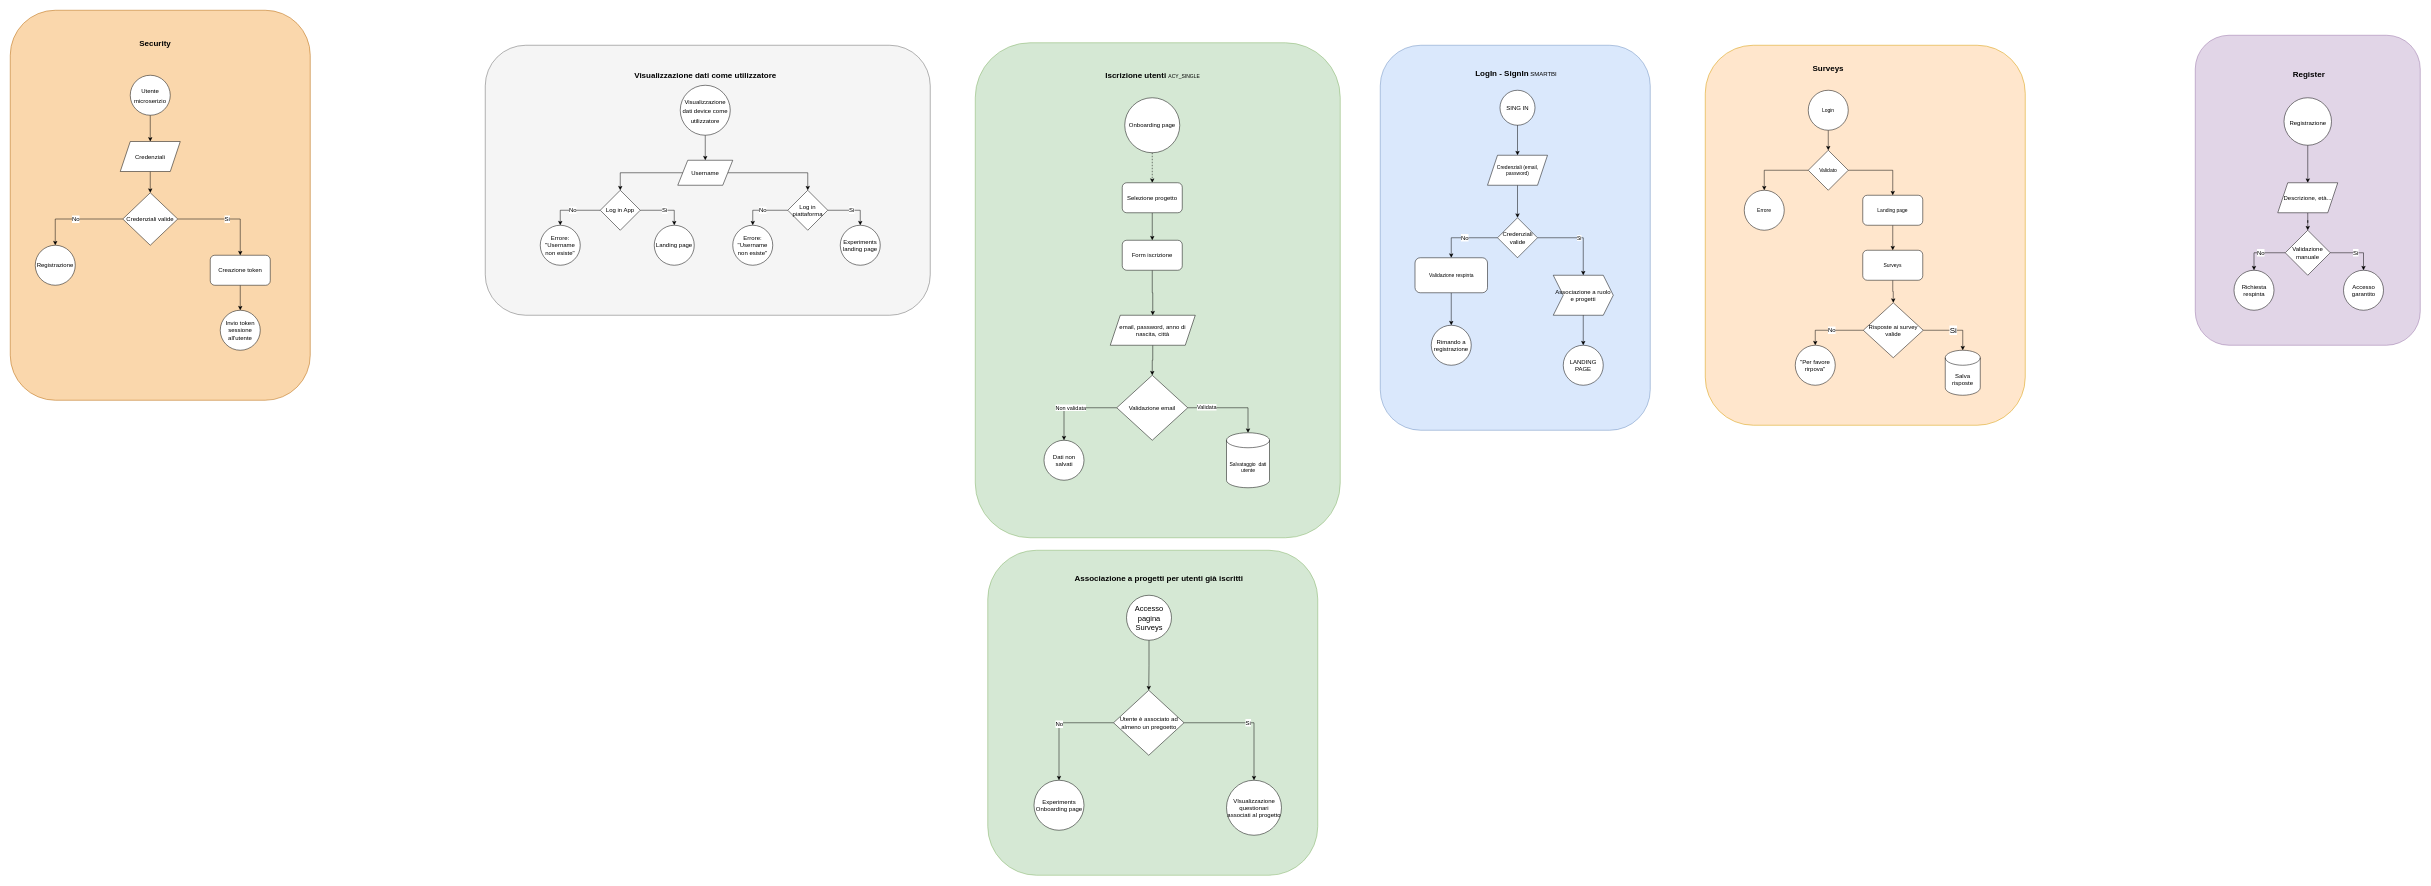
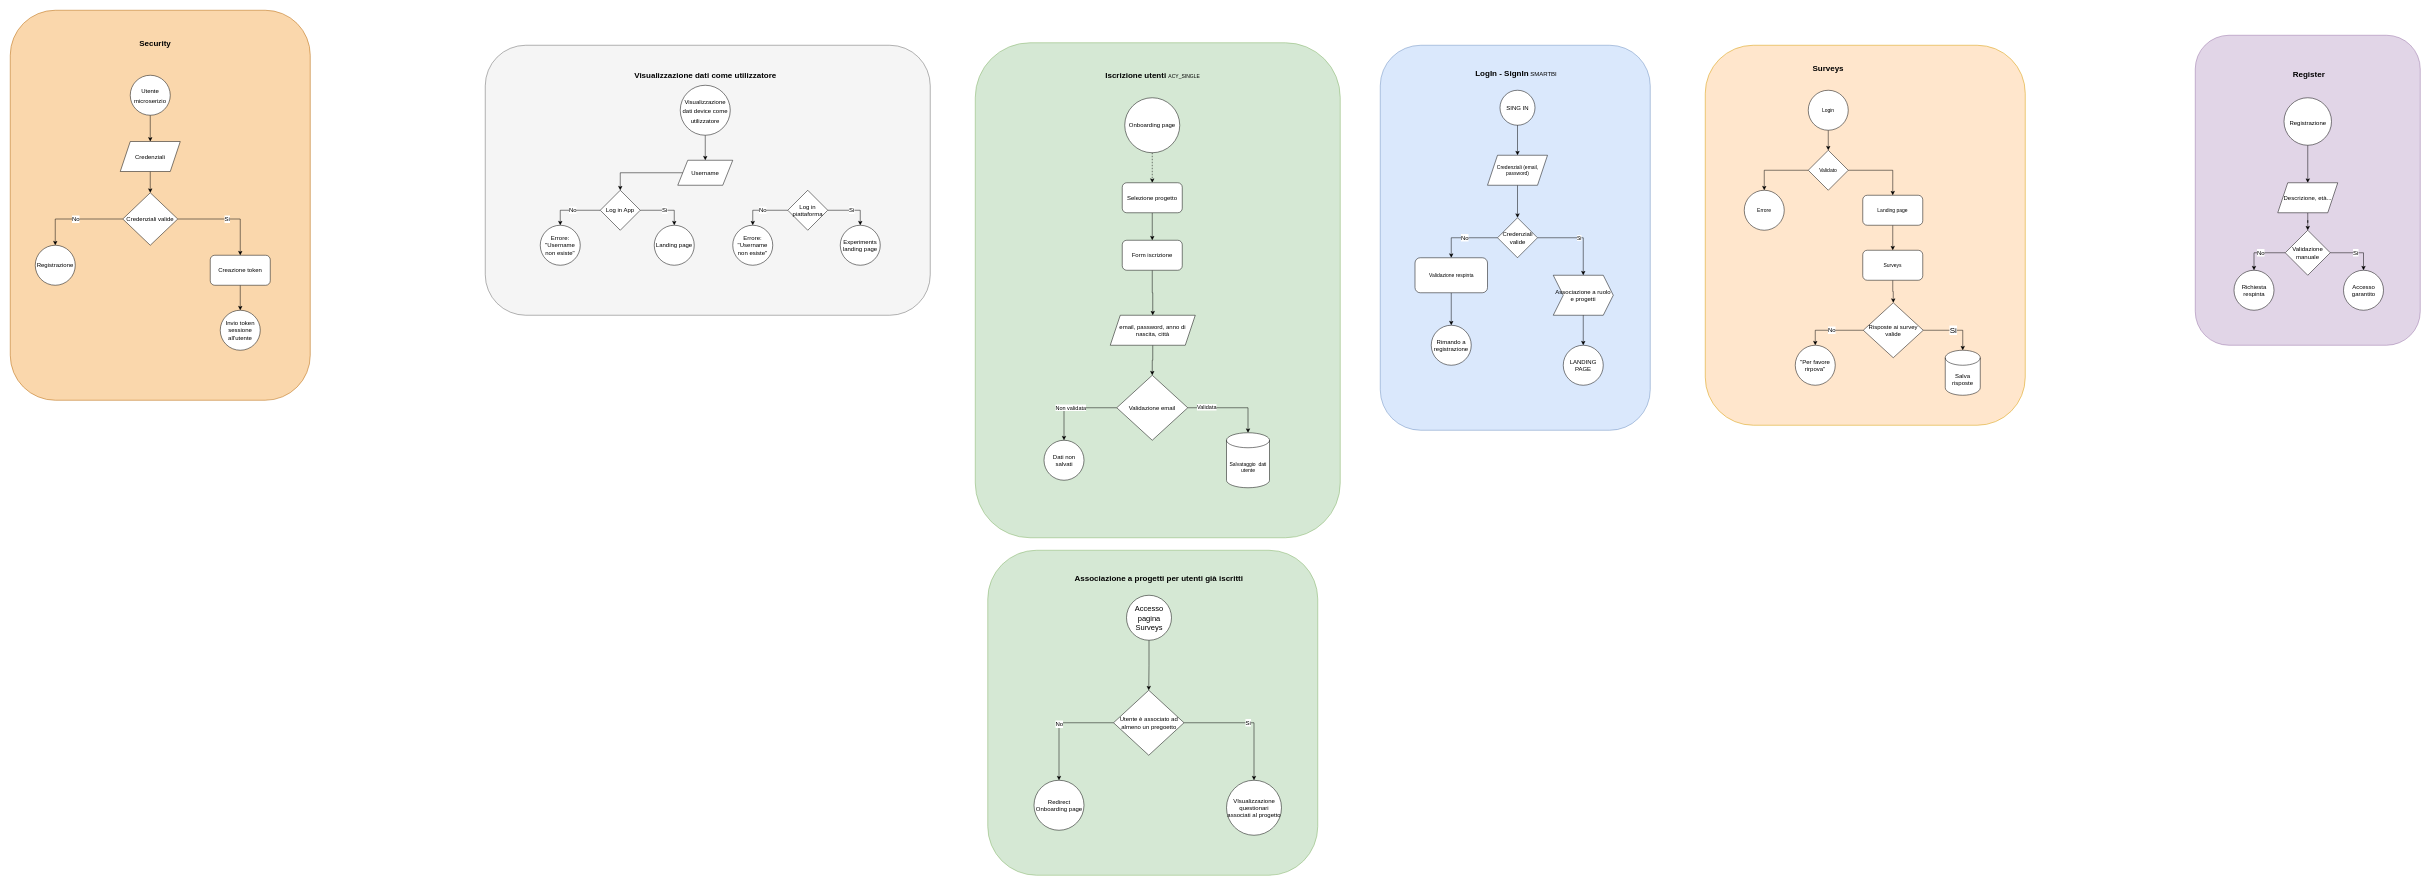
edge "Username" -> "Log in piattaforma": removed
node "Experiments Onboarding page": label "Experiments Onboarding page" -> "Redirect Onboarding page"
